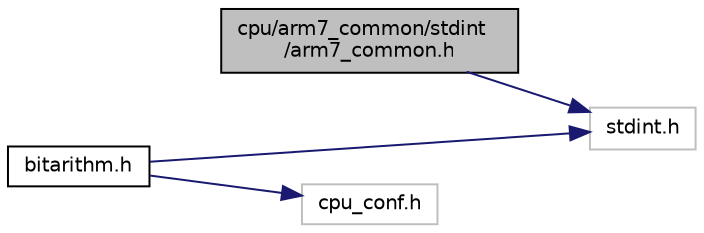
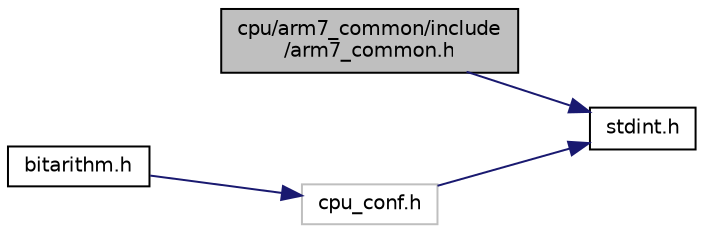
node "cpu/arm7_common/stdint /arm7_common.h": label "cpu/arm7_common/stdint /arm7_common.h" -> "cpu/arm7_common/include /arm7_common.h"
node "stdint.h": color grey75 -> black
edge "bitarithm.h" -> "stdint.h": now "cpu_conf.h" -> "stdint.h"
